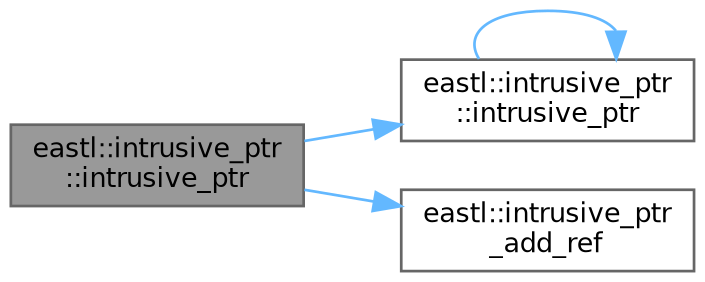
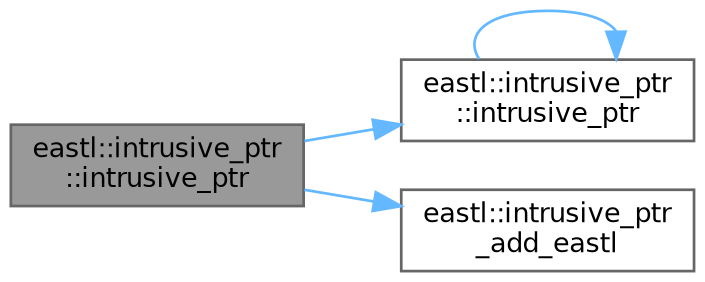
node "eastl::intrusive_ptr _add_ref": label "eastl::intrusive_ptr _add_ref" -> "eastl::intrusive_ptr _add_eastl"
